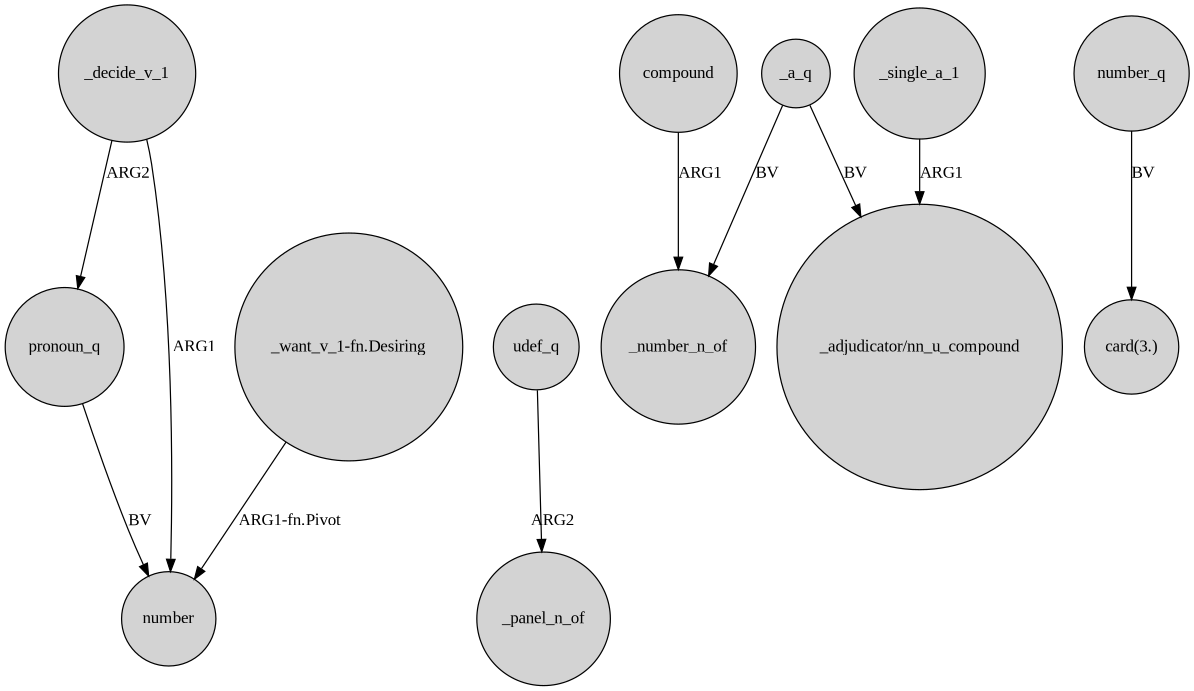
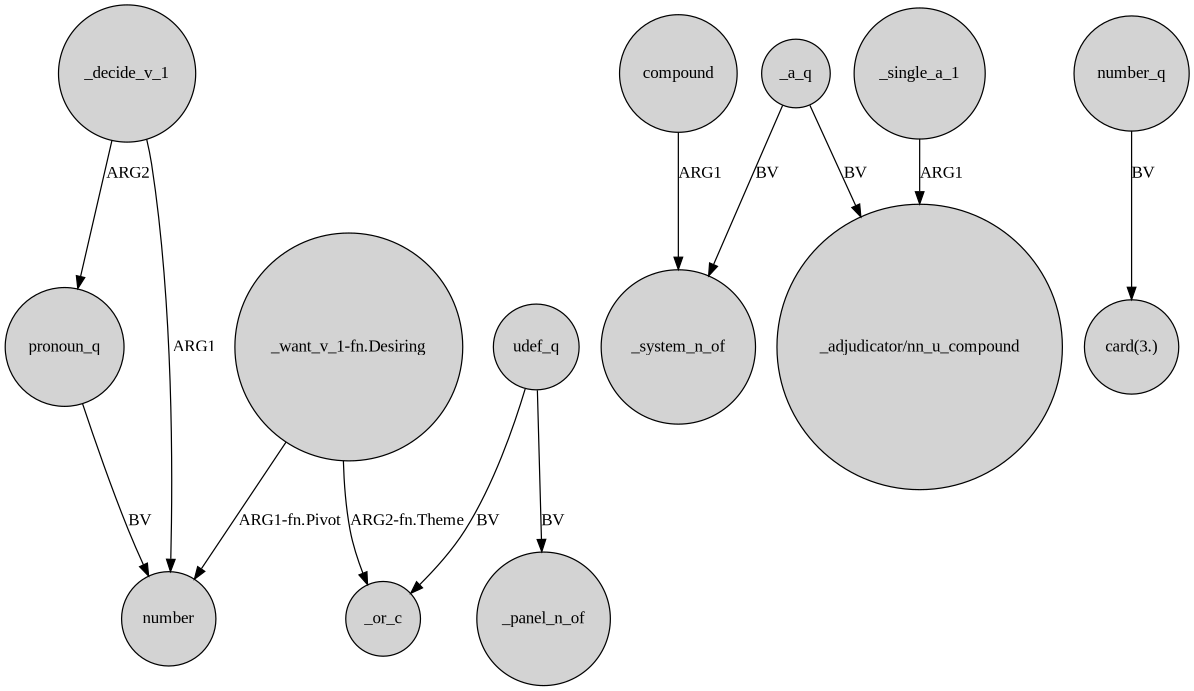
node "_number_n_of": label "_number_n_of" -> "_system_n_of"
edge "udef_q" -> "_panel_n_of": label "ARG2" -> "BV"
node "_or_c": added
